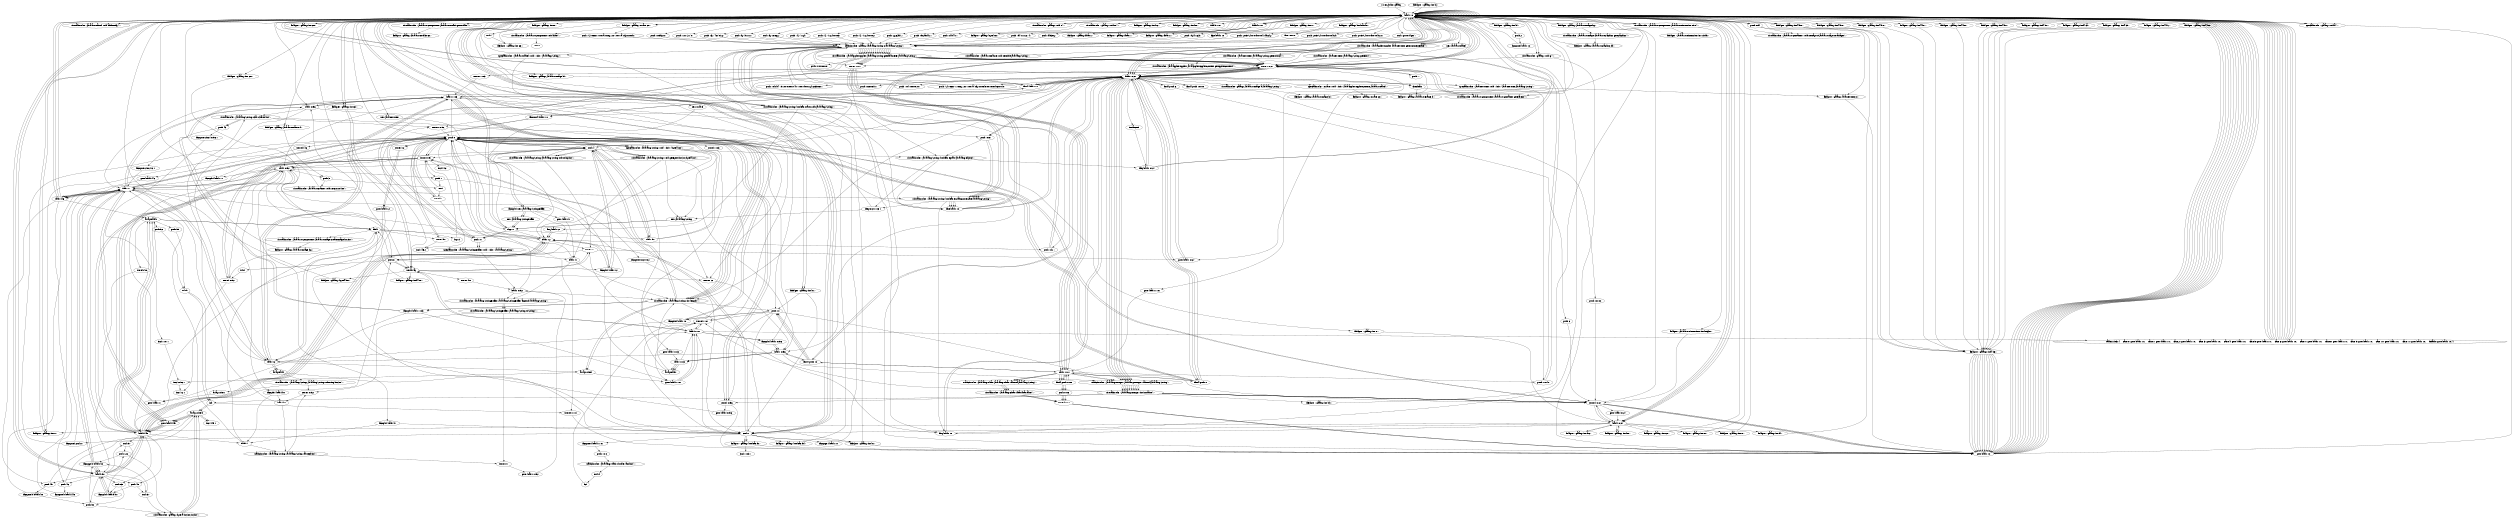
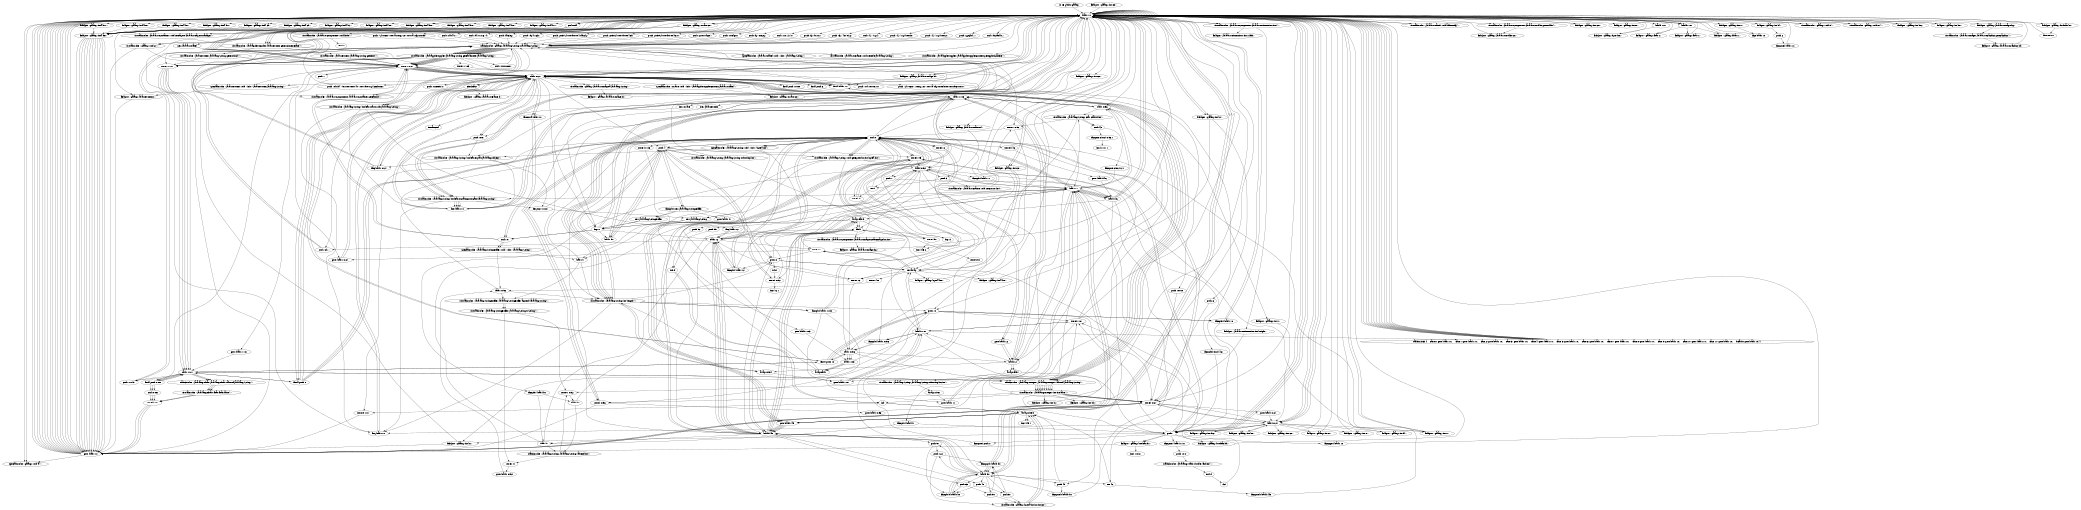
node "fieldget <galaxy: int[] bW>": added
node "mul.i": removed
node "inc.i i46 1": removed
edge "virtualinvoke <java.lang.String: int length()>" -> "push 8": added
node "inc.i $r96 1": removed
edge "virtualinvoke <java.lang.Integer: int intValue()>" -> "fieldput <galaxy: int bj>": added
edge "specialinvoke <galaxy: void a()>" -> "goto load.r r0": reversed
node "push 46": label "push 46" -> "net 46"
edge "ifcmpne.b load.b b0" -> "push 90": now "ifcmpne.b load.b b0" -> "load.b b0"
